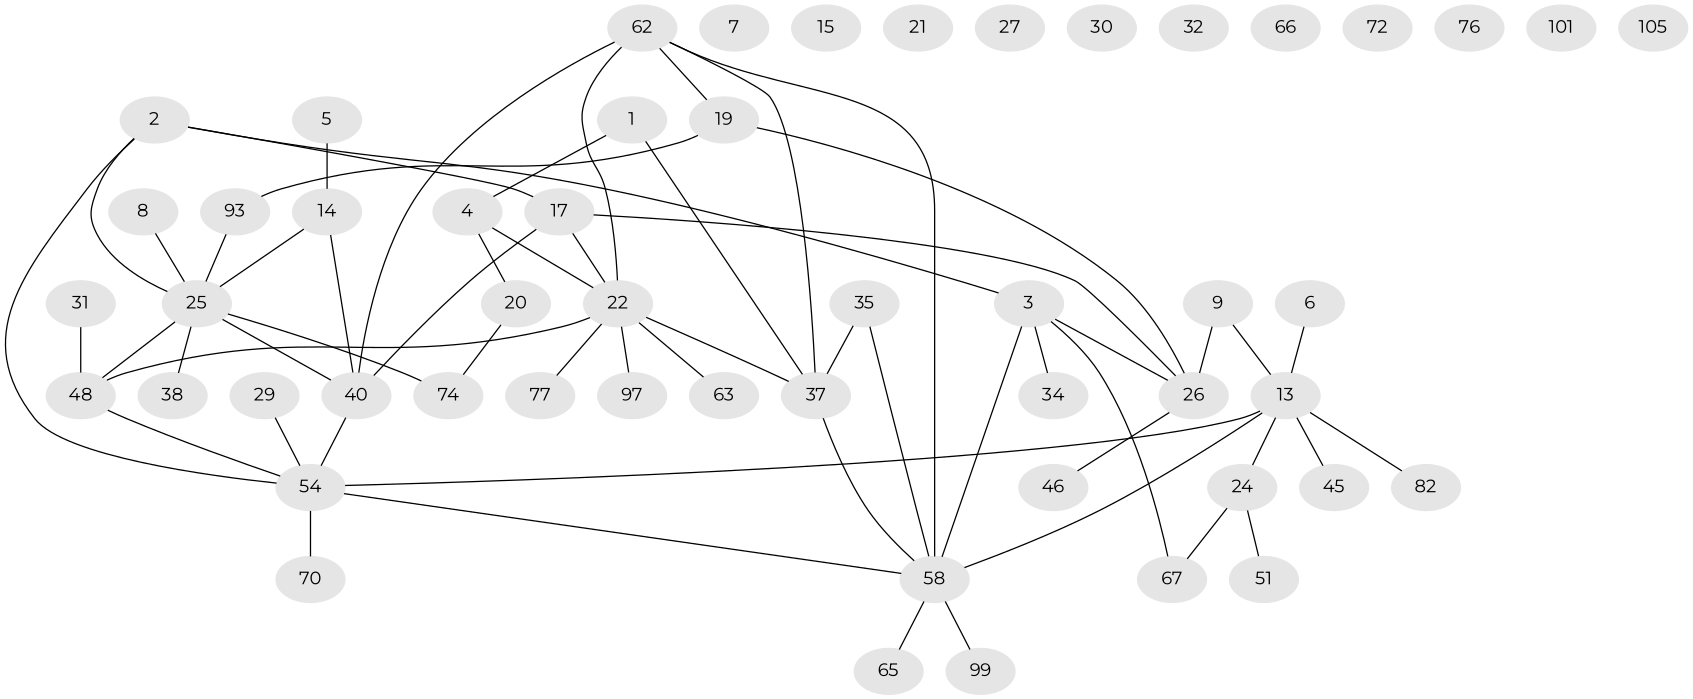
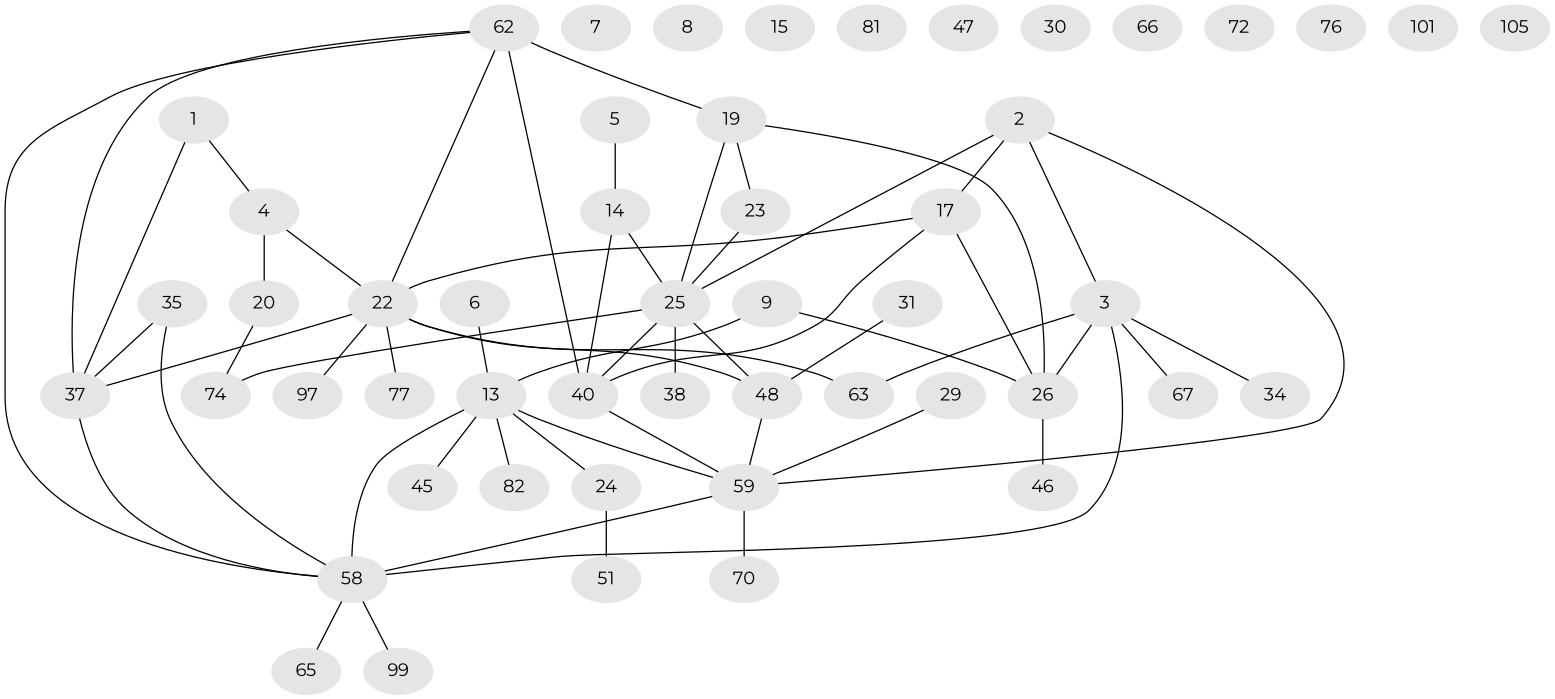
node "21": label "21" -> "81"
node "27": label "27" -> "47"
node "32": removed
node "93": label "93" -> "23"
edge "8" -- "25": now "19" -- "25"
edge "3" -- "63": added
node "54": label "54" -> "59"
edge "24" -- "67": removed
